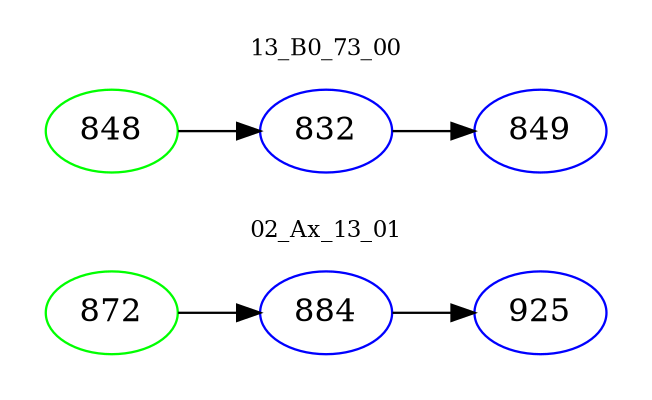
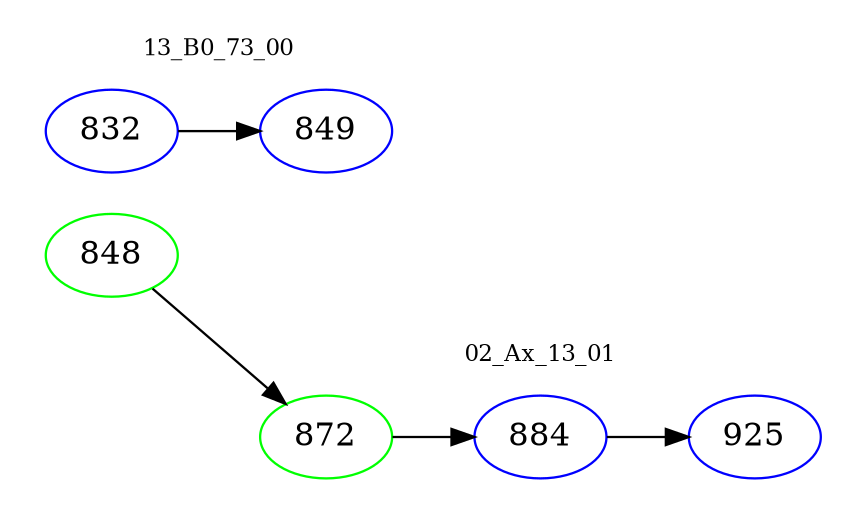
edge "848" -> "832": now "848" -> "872"
